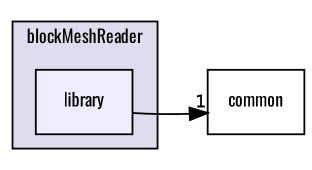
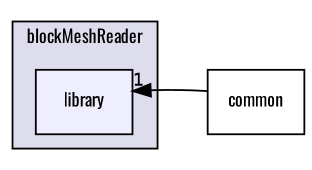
edge "library" -> "common": reversed
